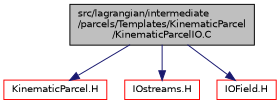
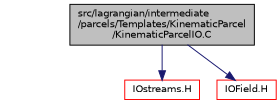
node "KinematicParcel.H": removed
